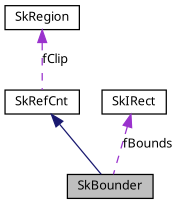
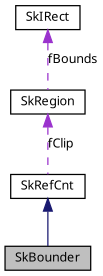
edge "SkBounder" -> "SkIRect": now "SkRegion" -> "SkIRect"
